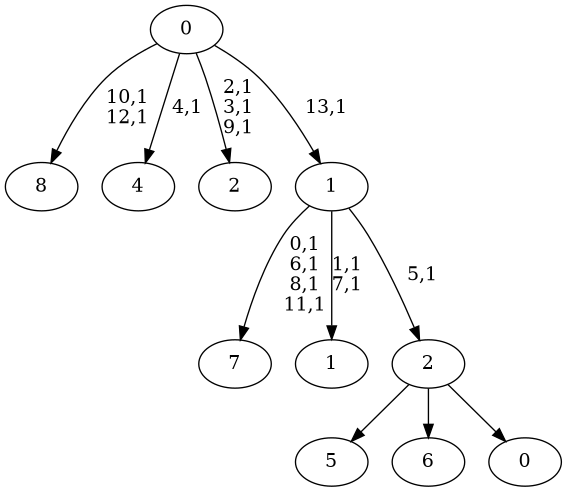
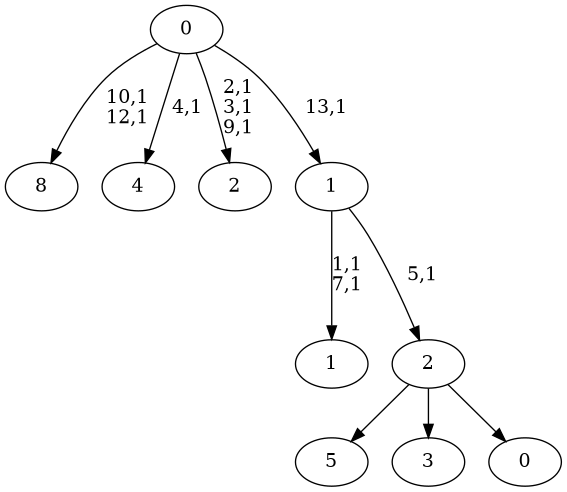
node "7": removed
node "6": label "6" -> "3"
